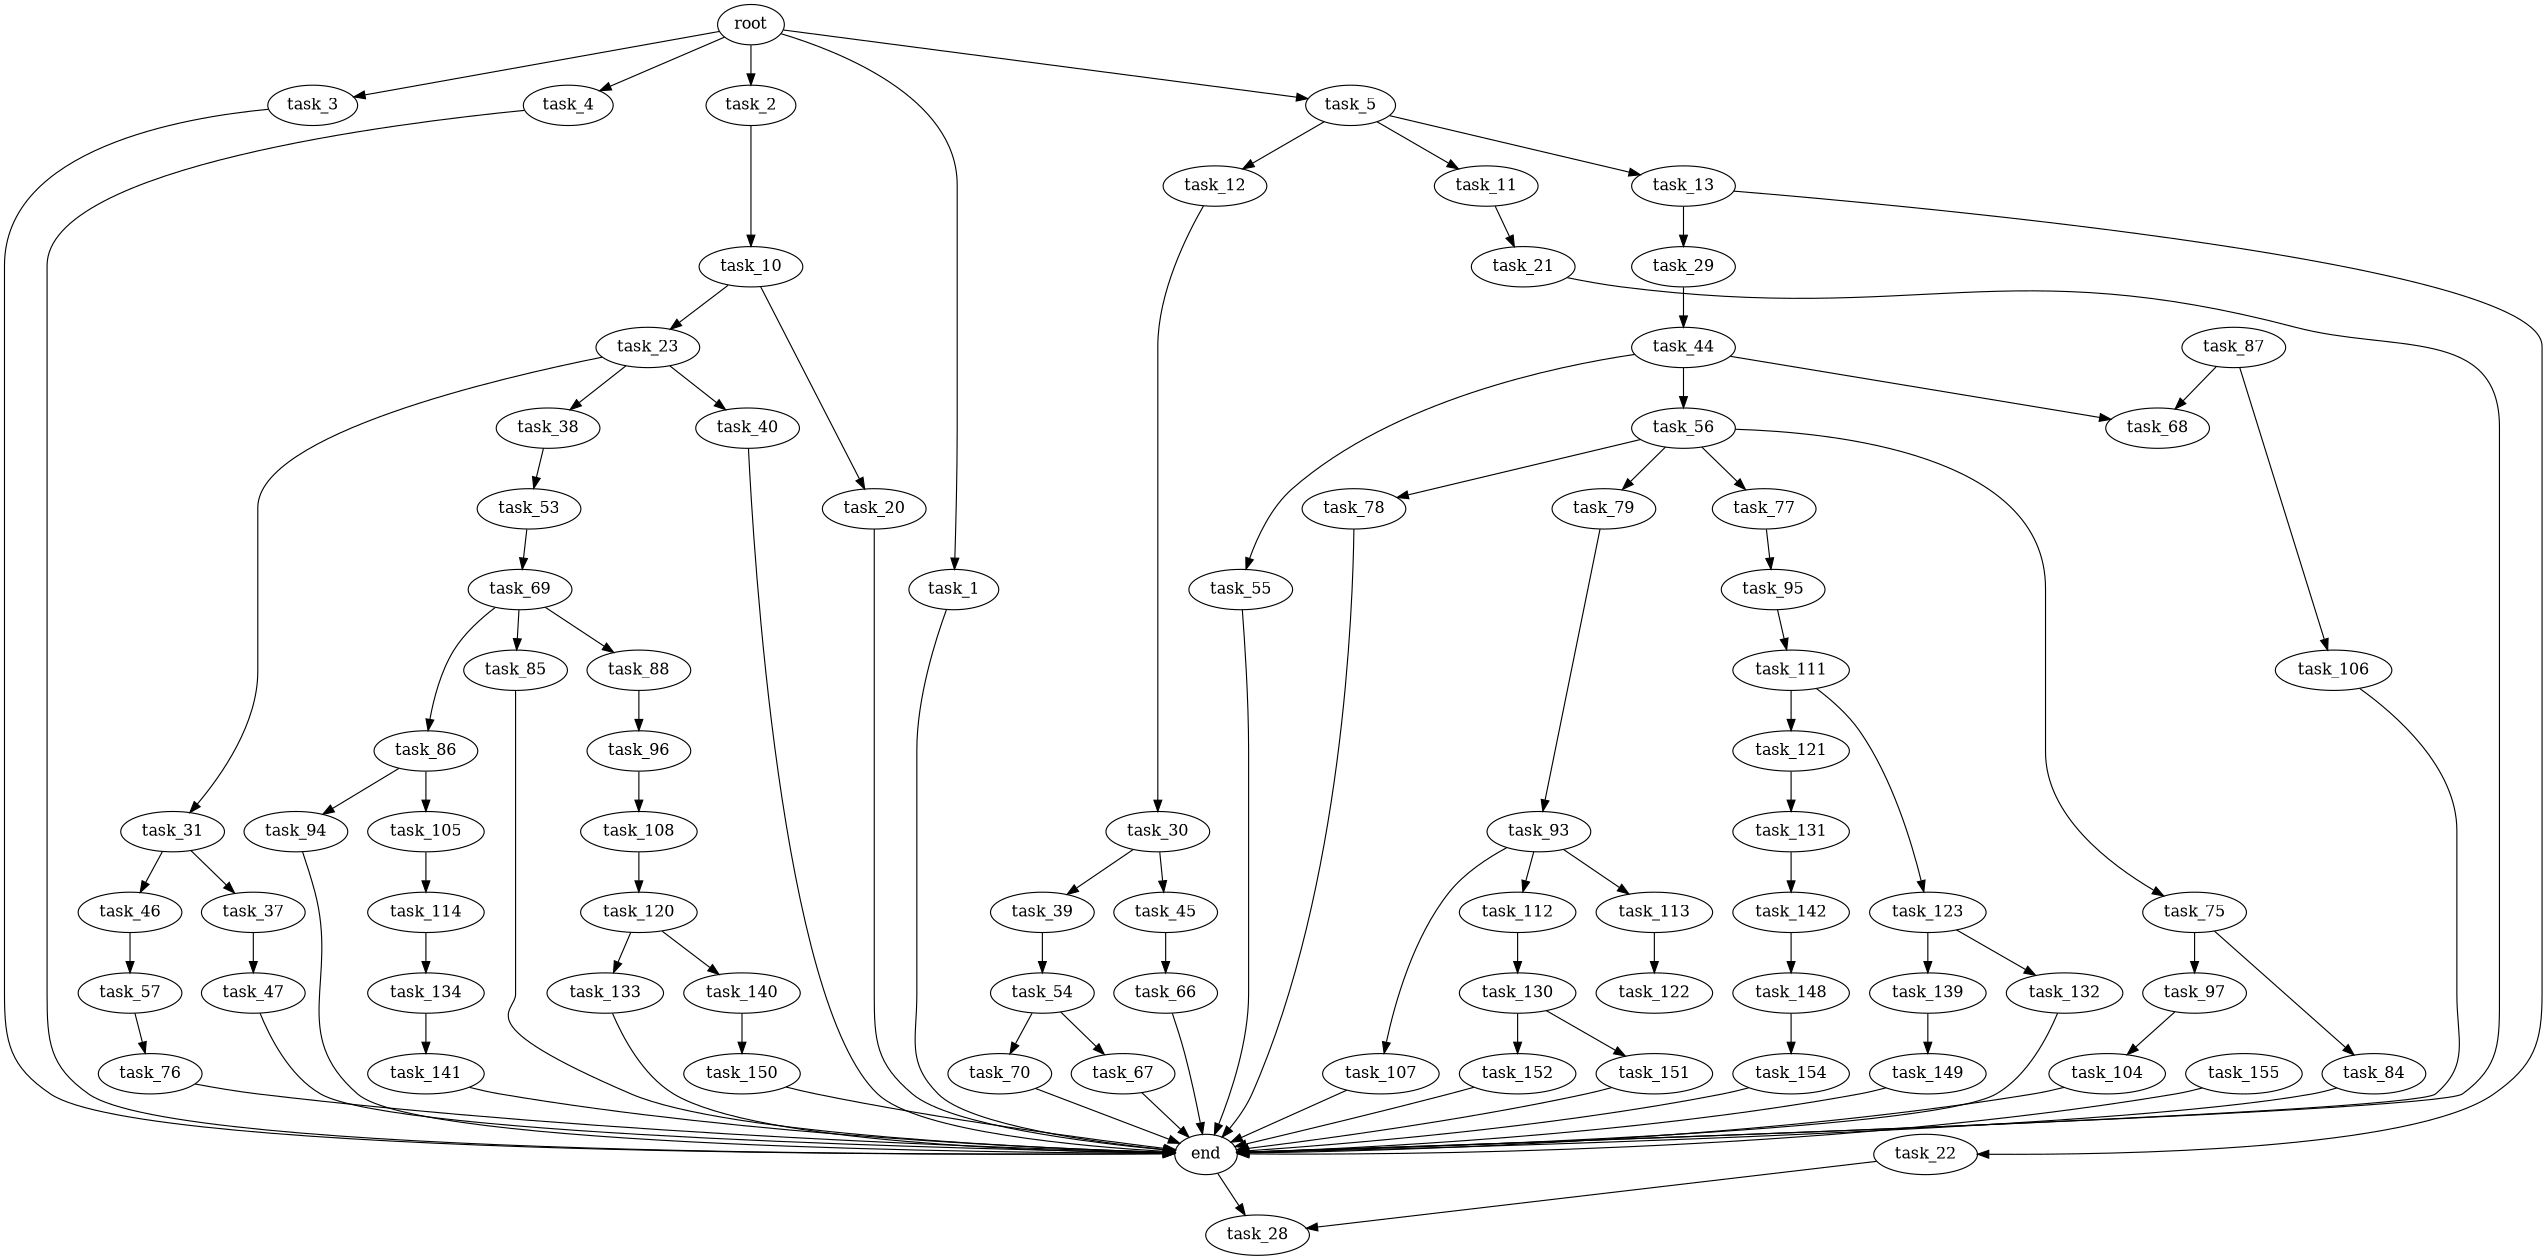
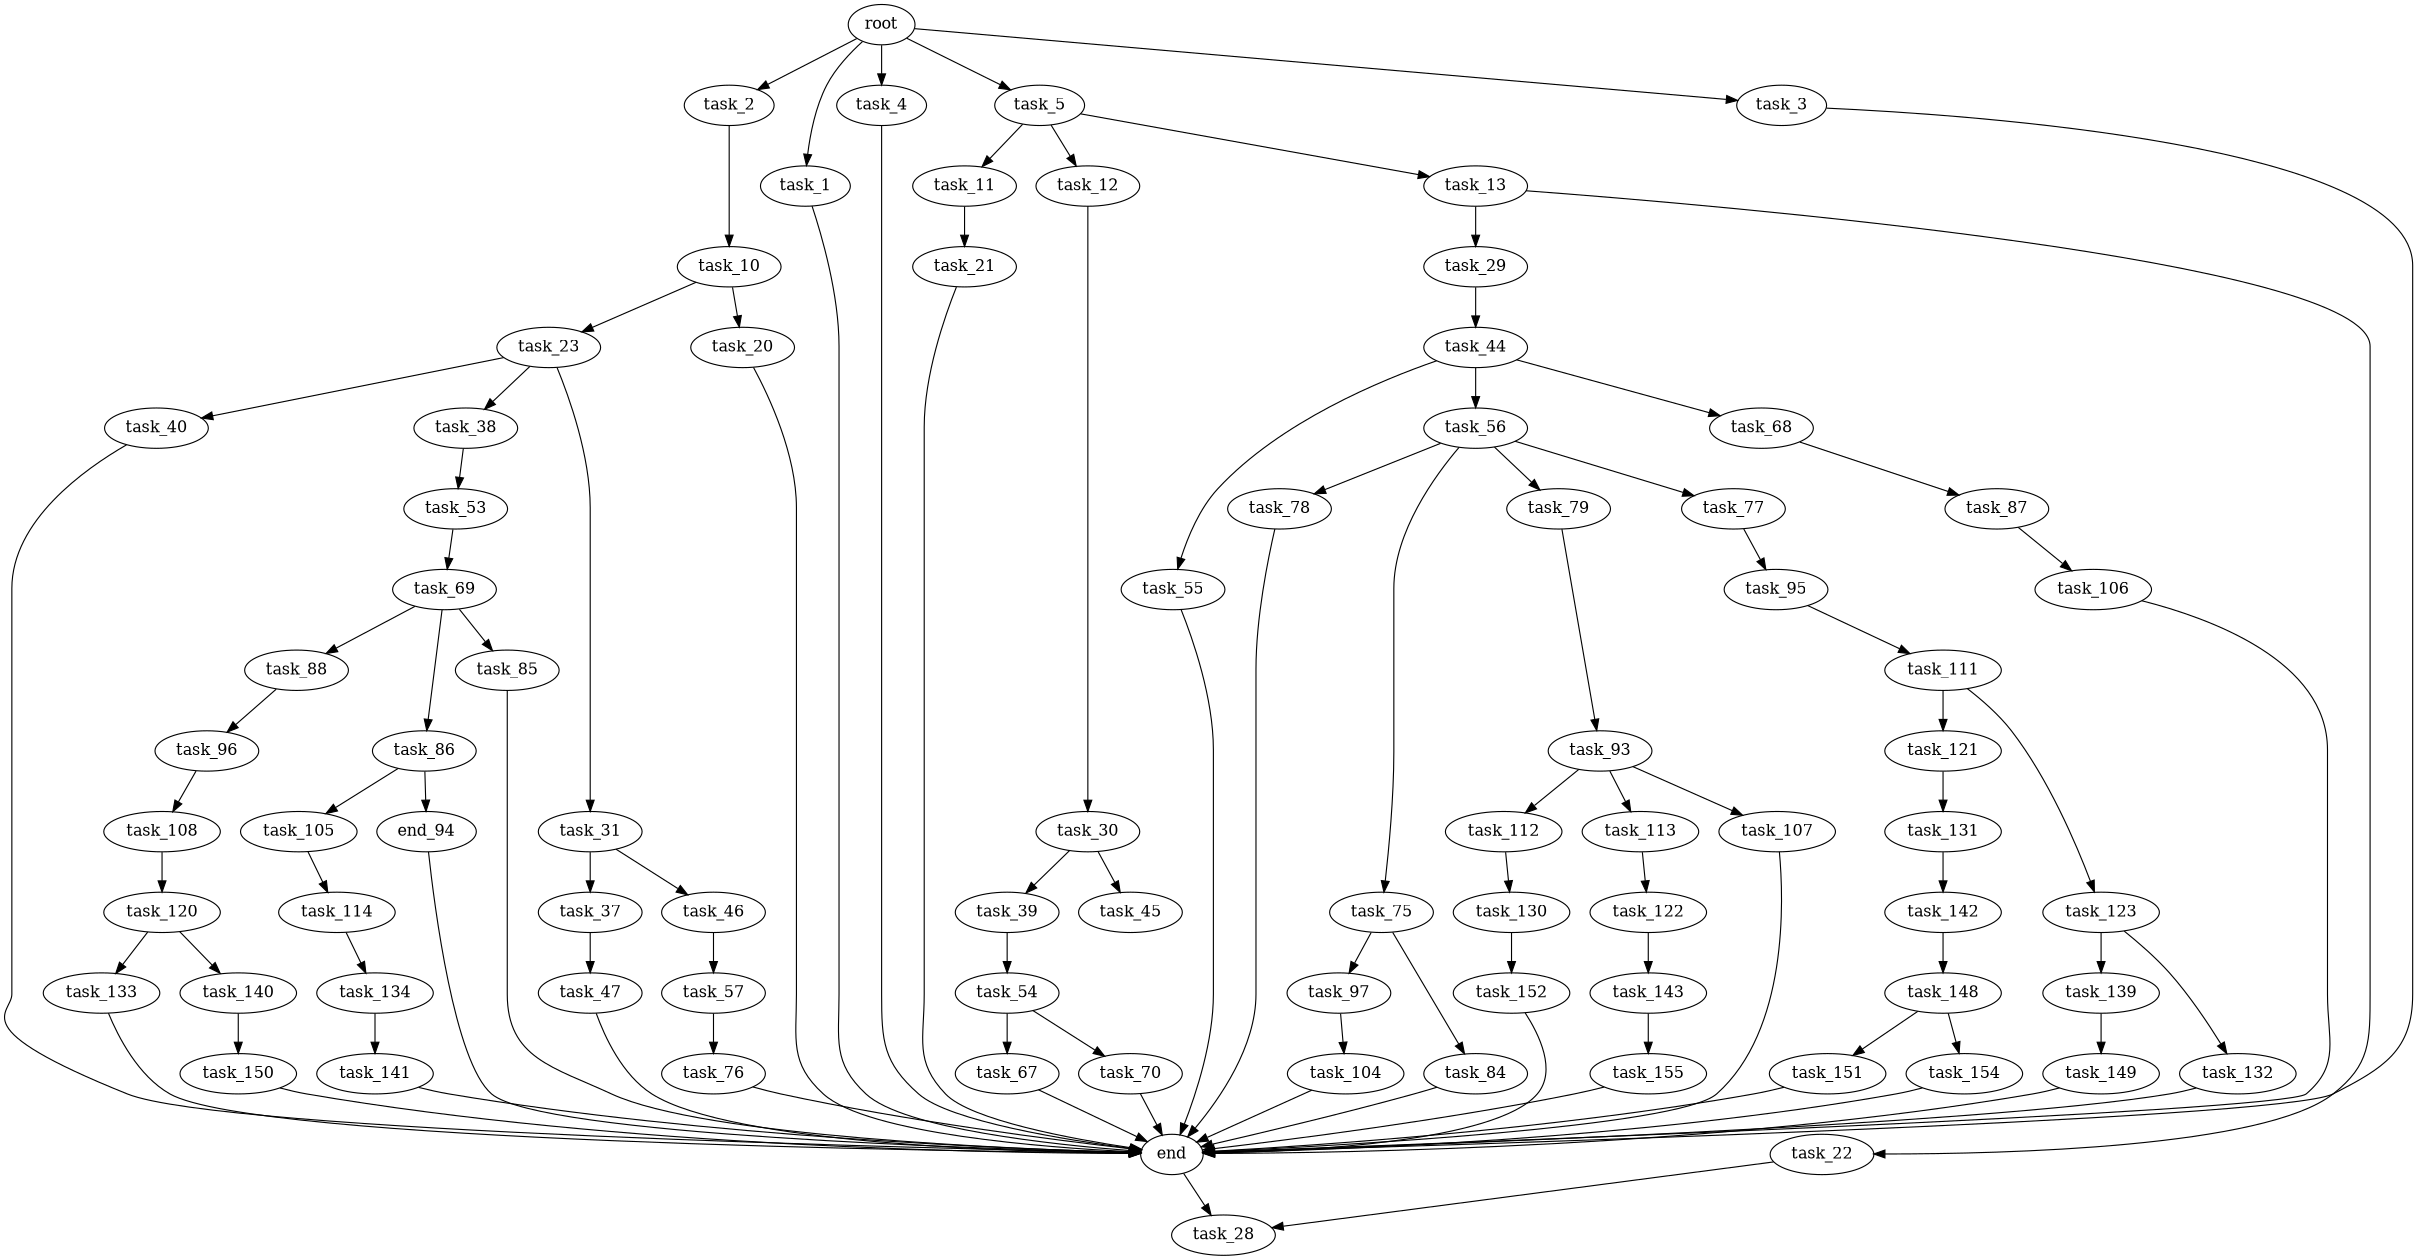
edge "task_87" -> "task_68": reversed
node "task_94": label "task_94" -> "end_94"
node "task_66": removed
node "task_143": added
edge "task_130" -> "task_151": now "task_148" -> "task_151"
